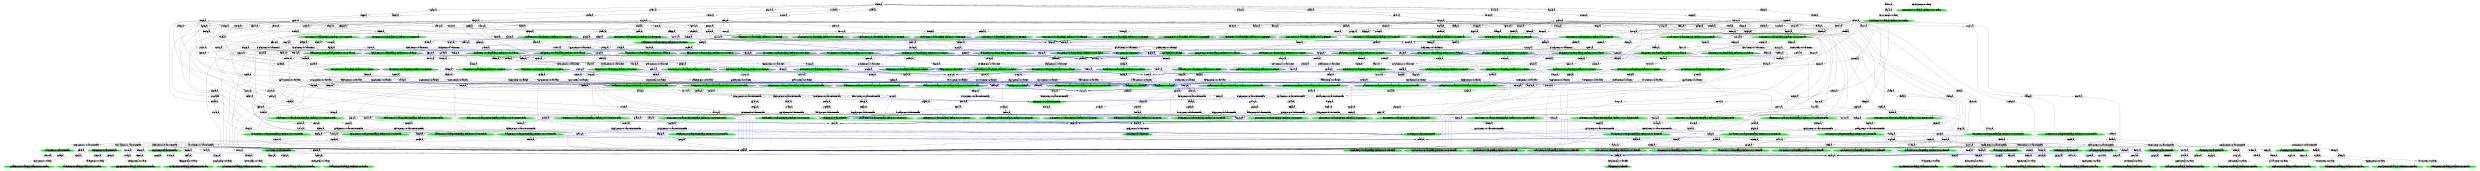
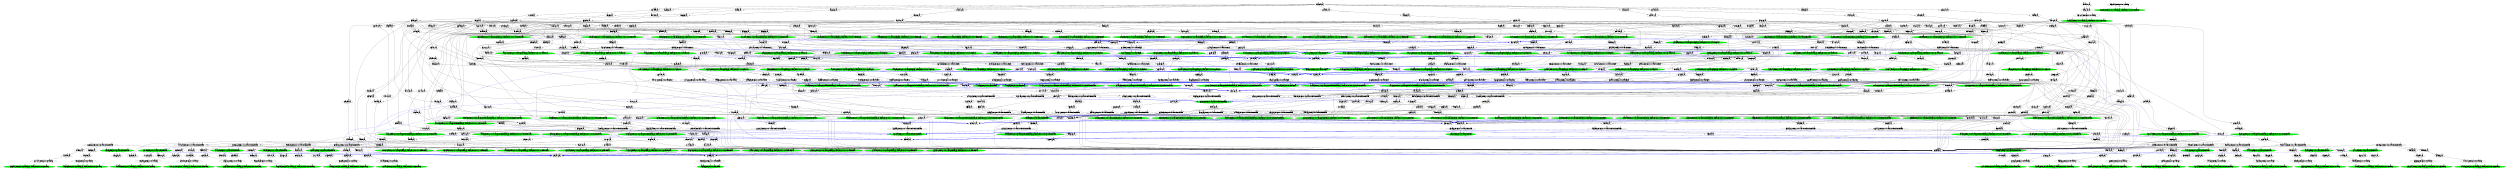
node "16b8204a-fbaf-": label "16b8204a-fbaf-" -> "16b8204a-val-"
node "a3ed5a36-val-": removed
